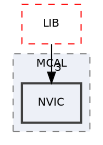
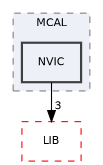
edge "LIB" -> "NVIC": reversed
